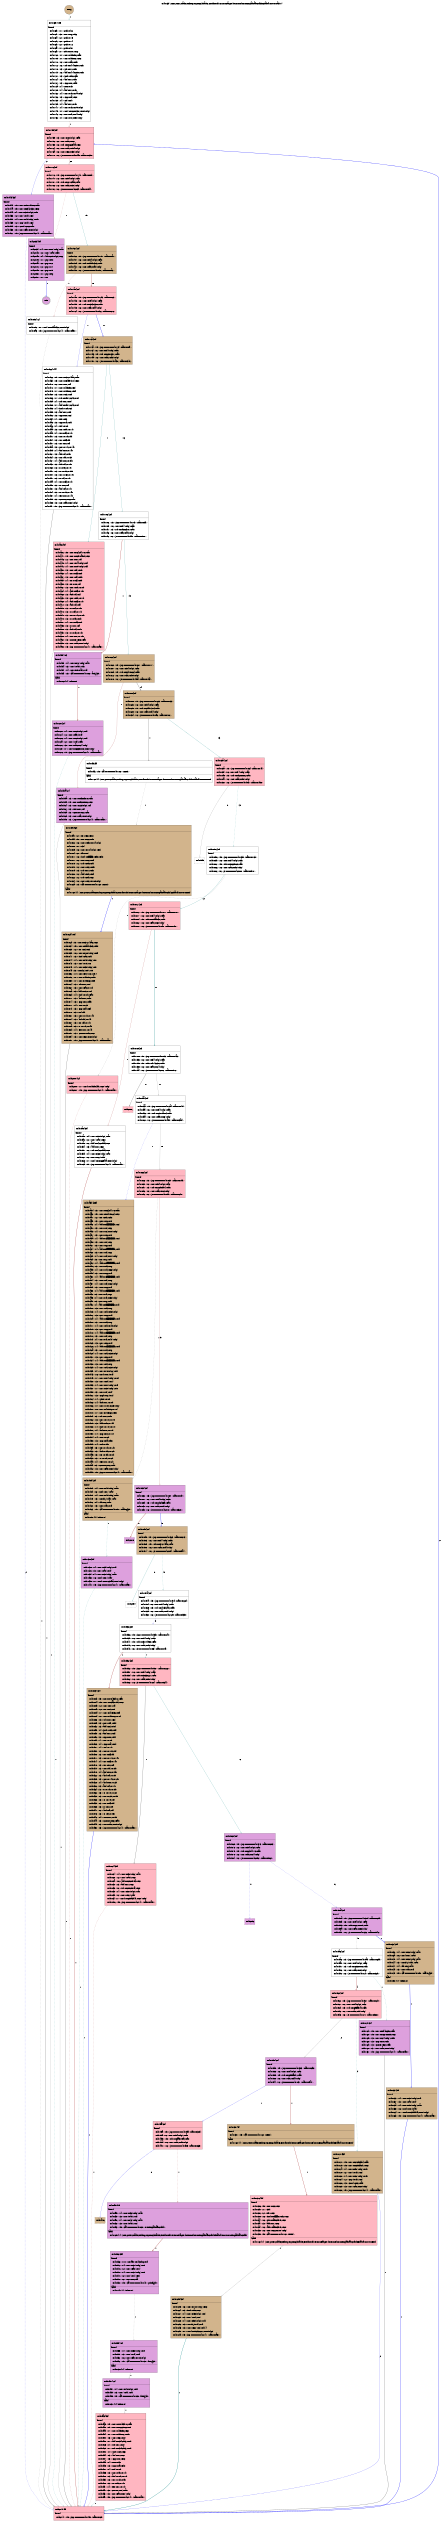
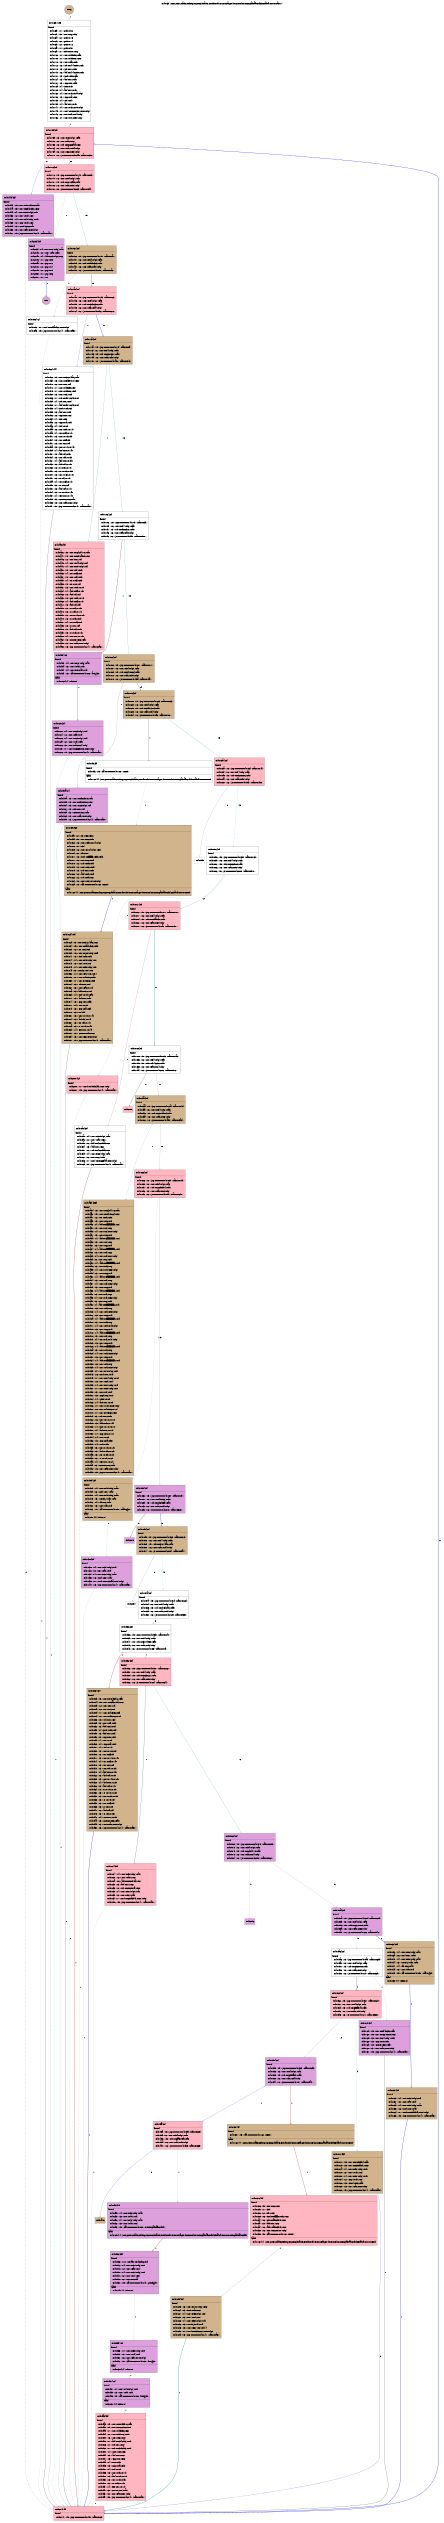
node "0x4018aa [28]": fillcolor white -> tan
